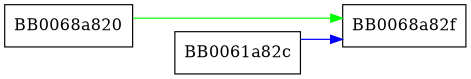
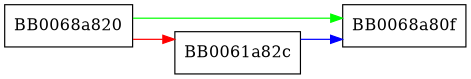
node "BB0068a82f": label "BB0068a82f" -> "BB0068a80f"
edge "BB0068a820" -> "BB0061a82c": added
